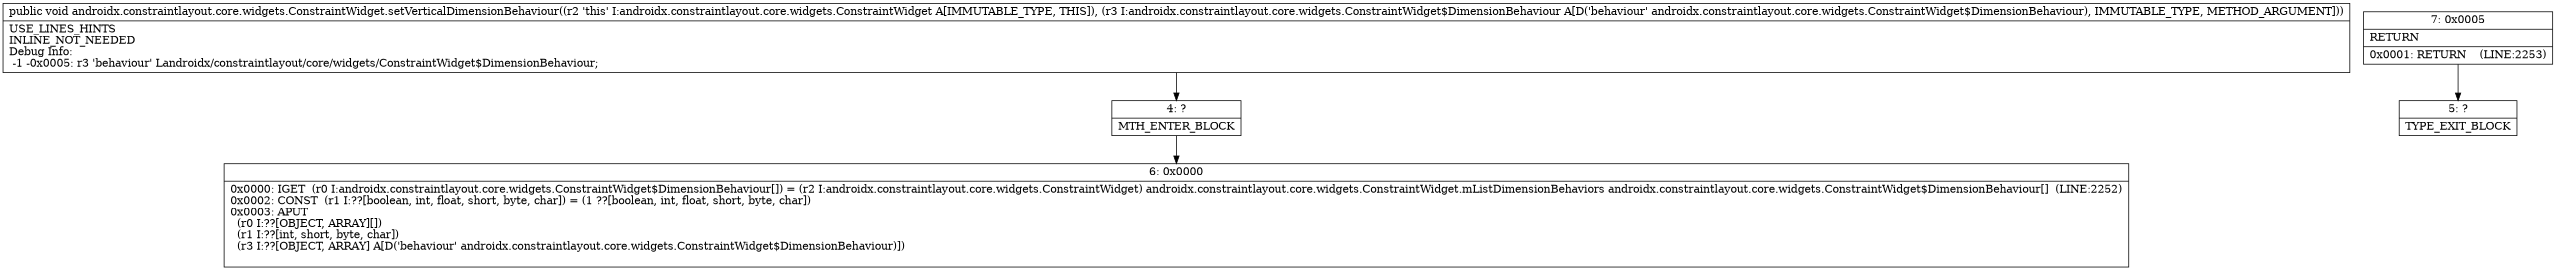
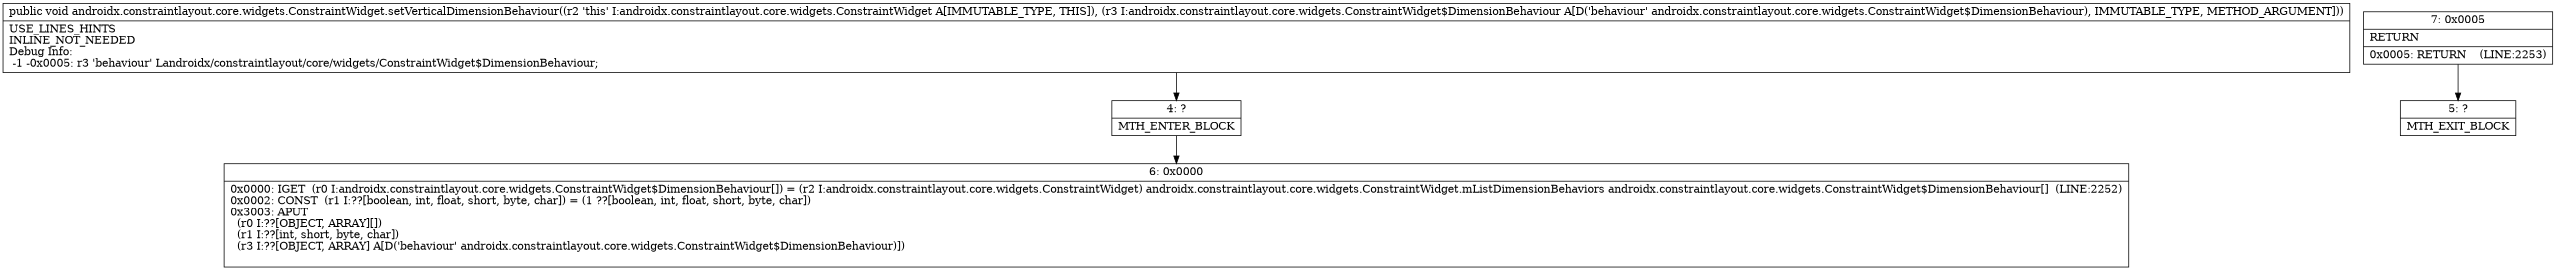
node "7: 0x0005": text "0x0001: RETURN    (LINE:2253)" -> "0x0005: RETURN    (LINE:2253)"
node "5: ?": text "TYPE_EXIT_BLOCK" -> "MTH_EXIT_BLOCK"
node "6: 0x0000": text "0x0003: APUT" -> "0x3003: APUT"
